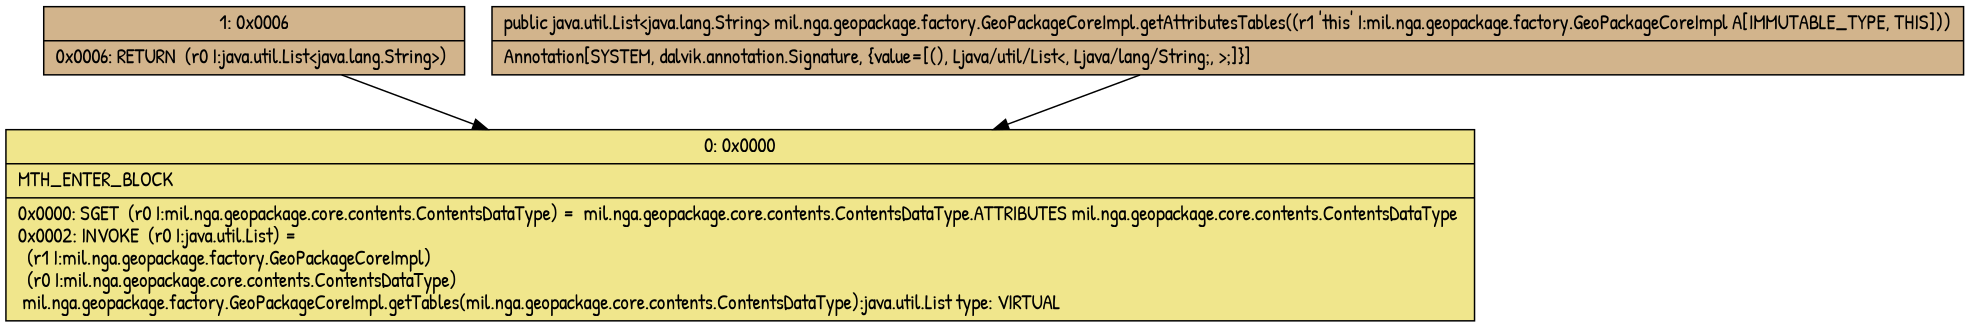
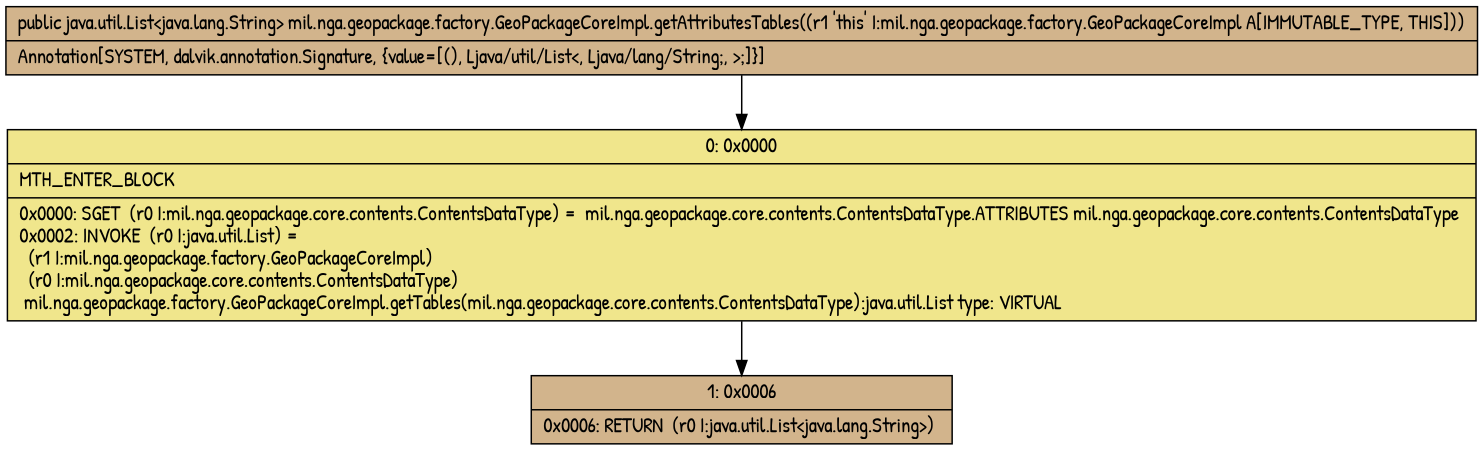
edge "1: 0x0006" -> "0: 0x0000": reversed
